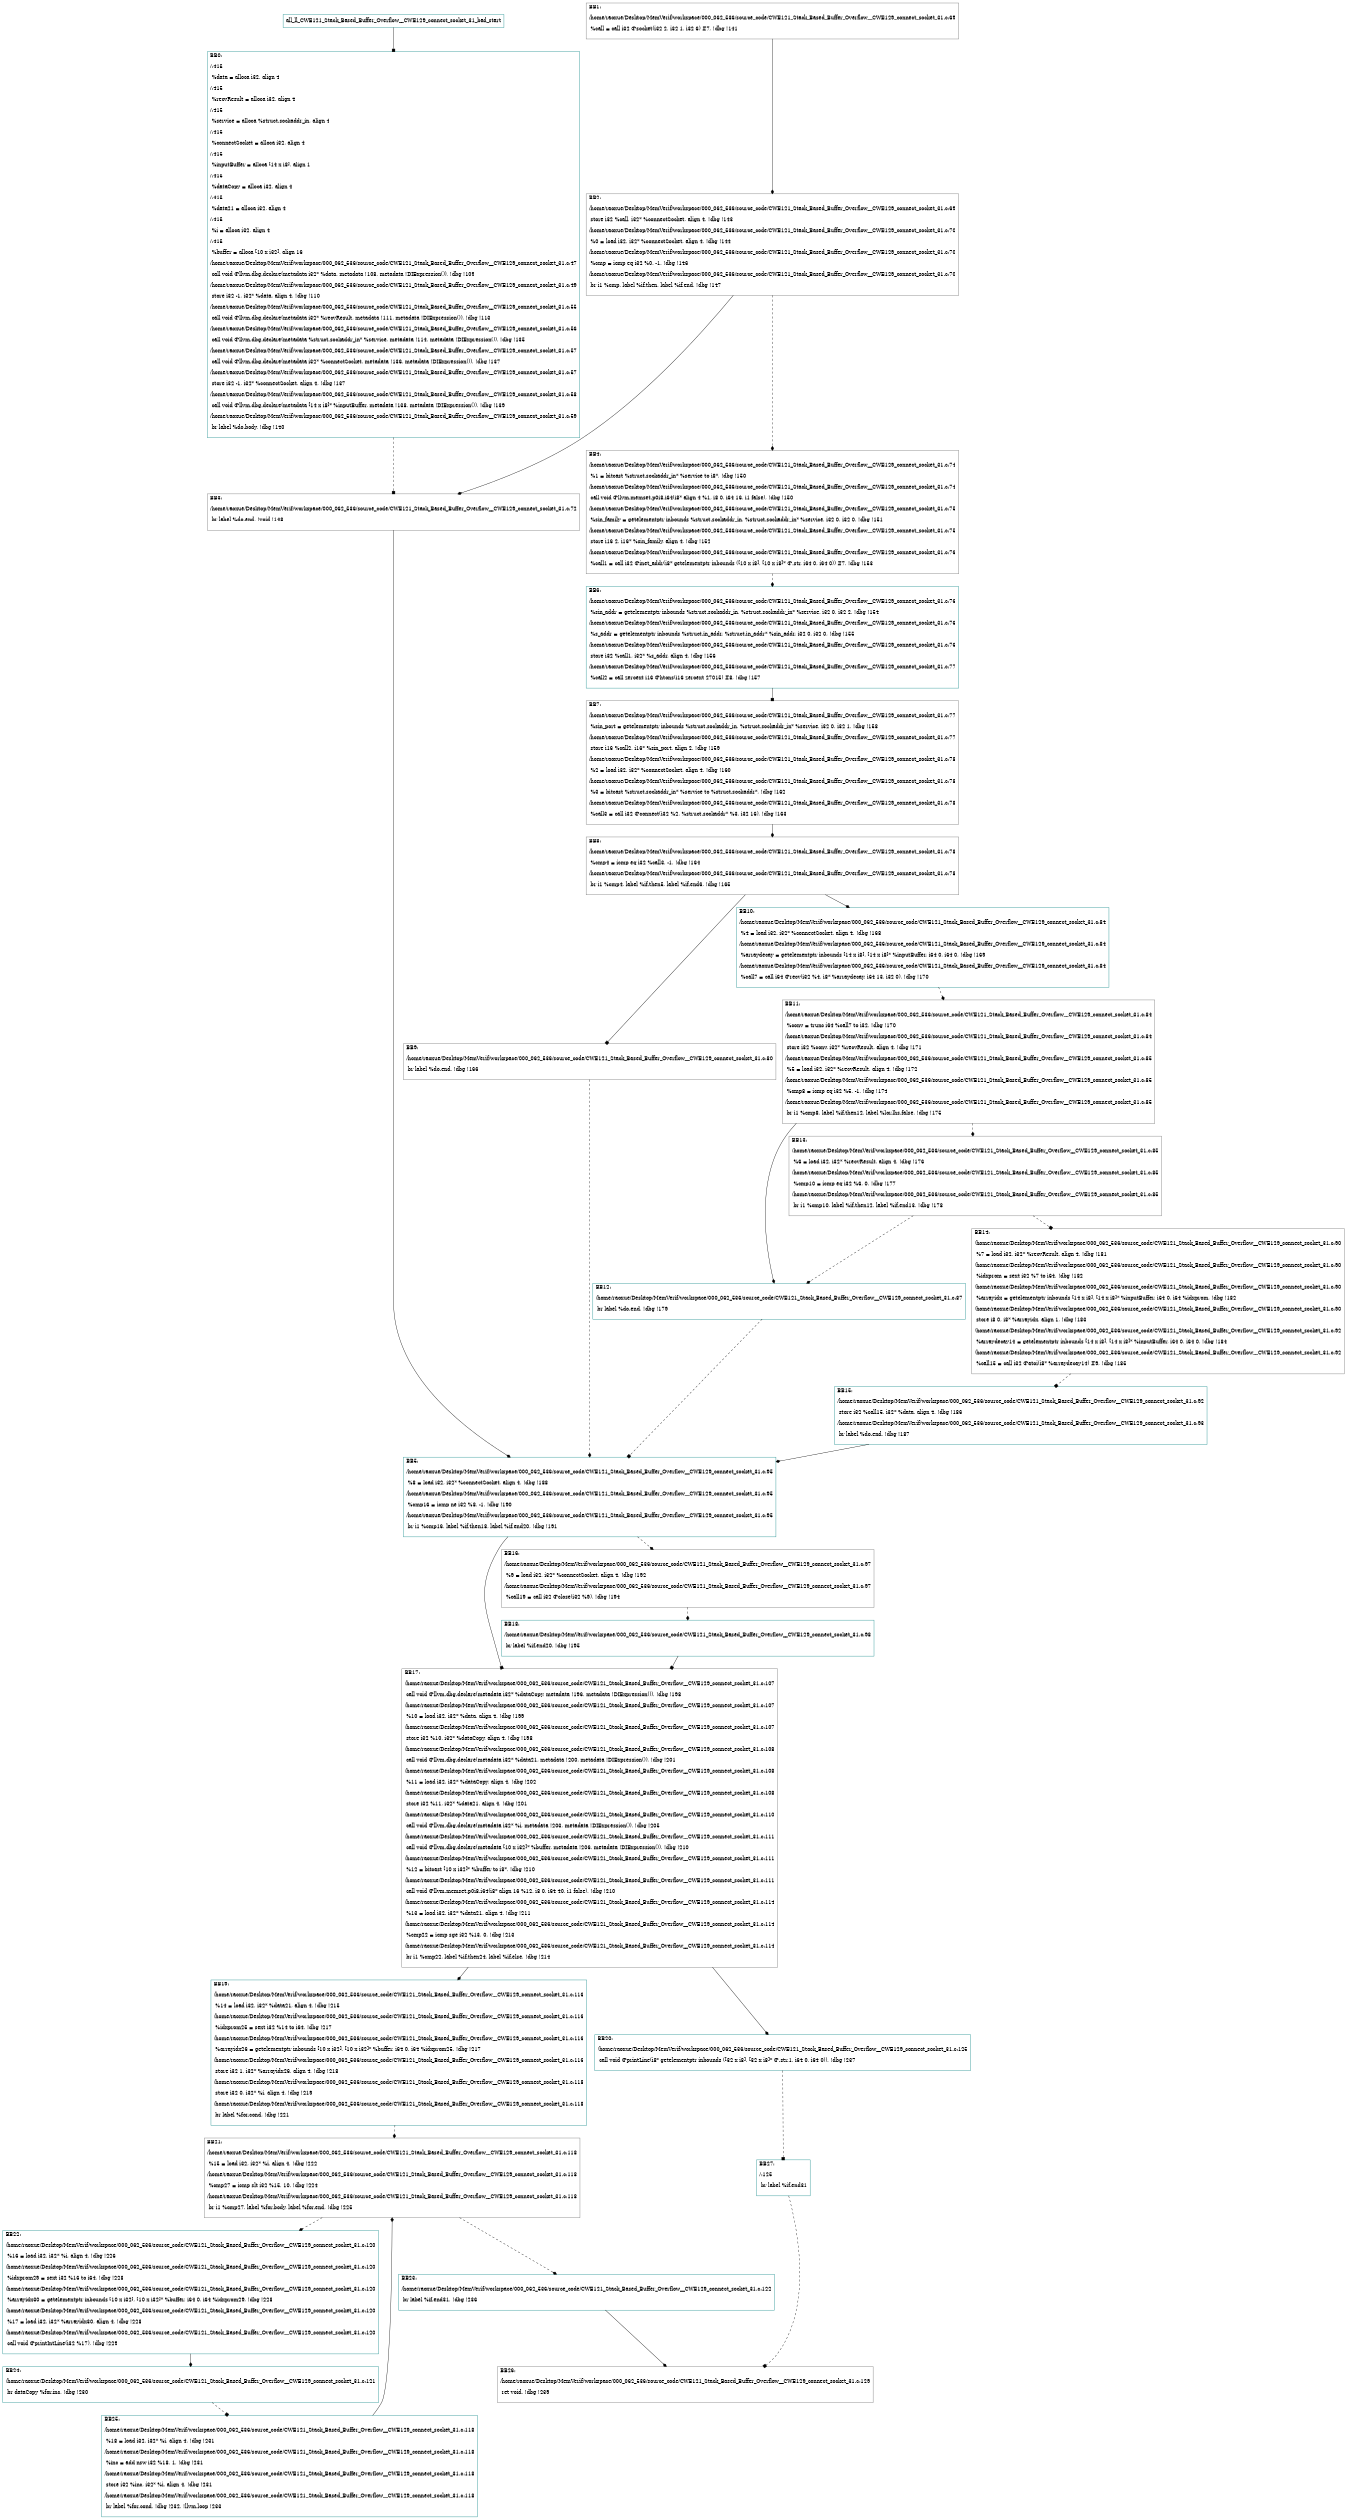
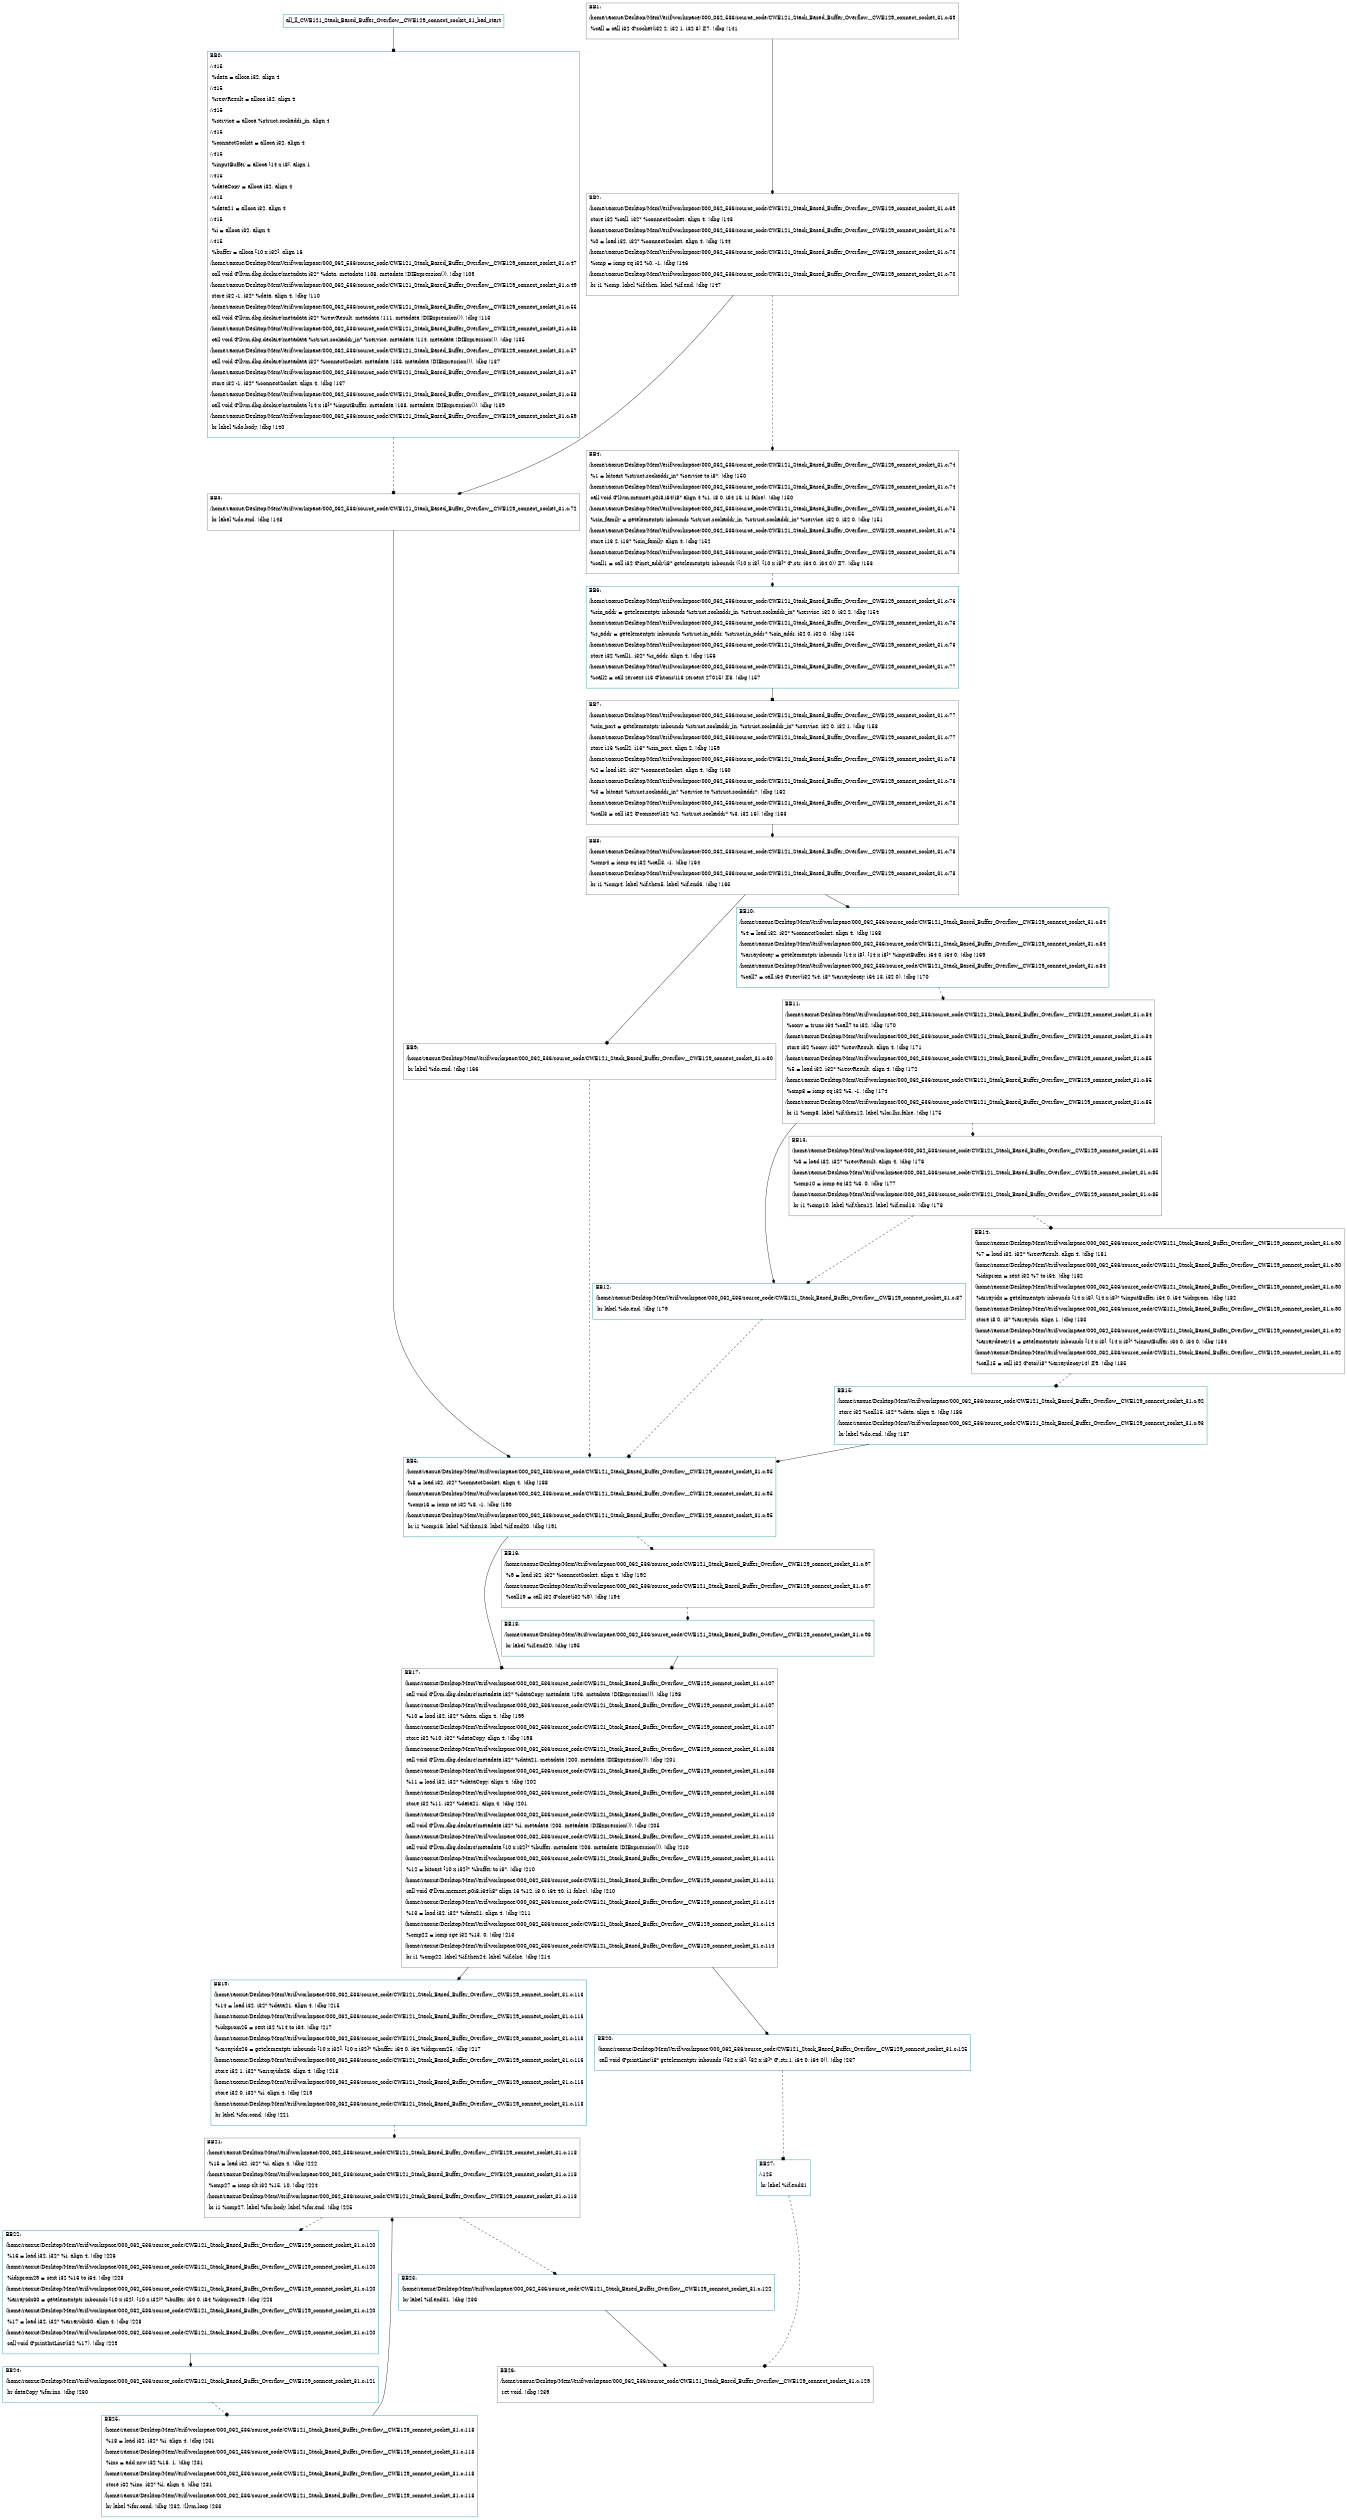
node "BB3:": text "br label %do.end, !void !148" -> "br label %do.end, !dbg !148"
